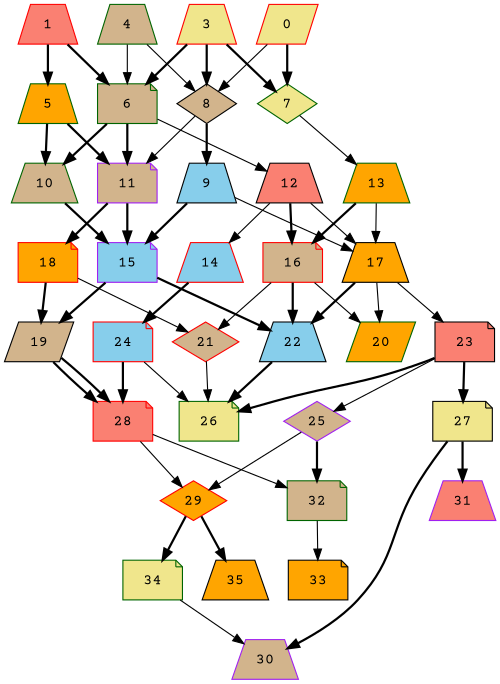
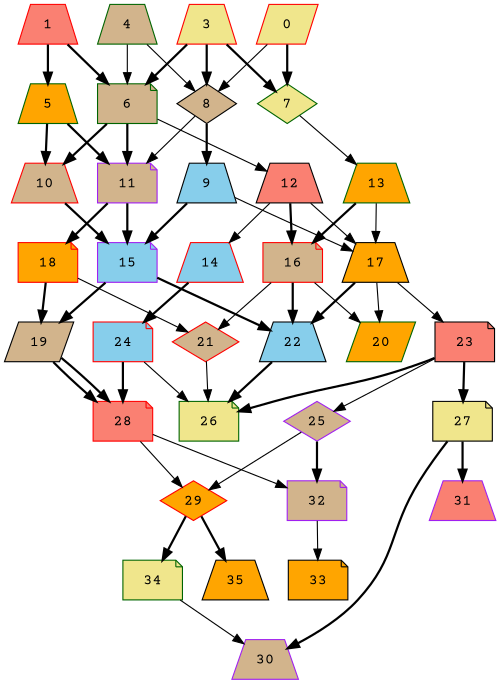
node "10": color darkgreen -> red
node "32": color darkgreen -> purple
